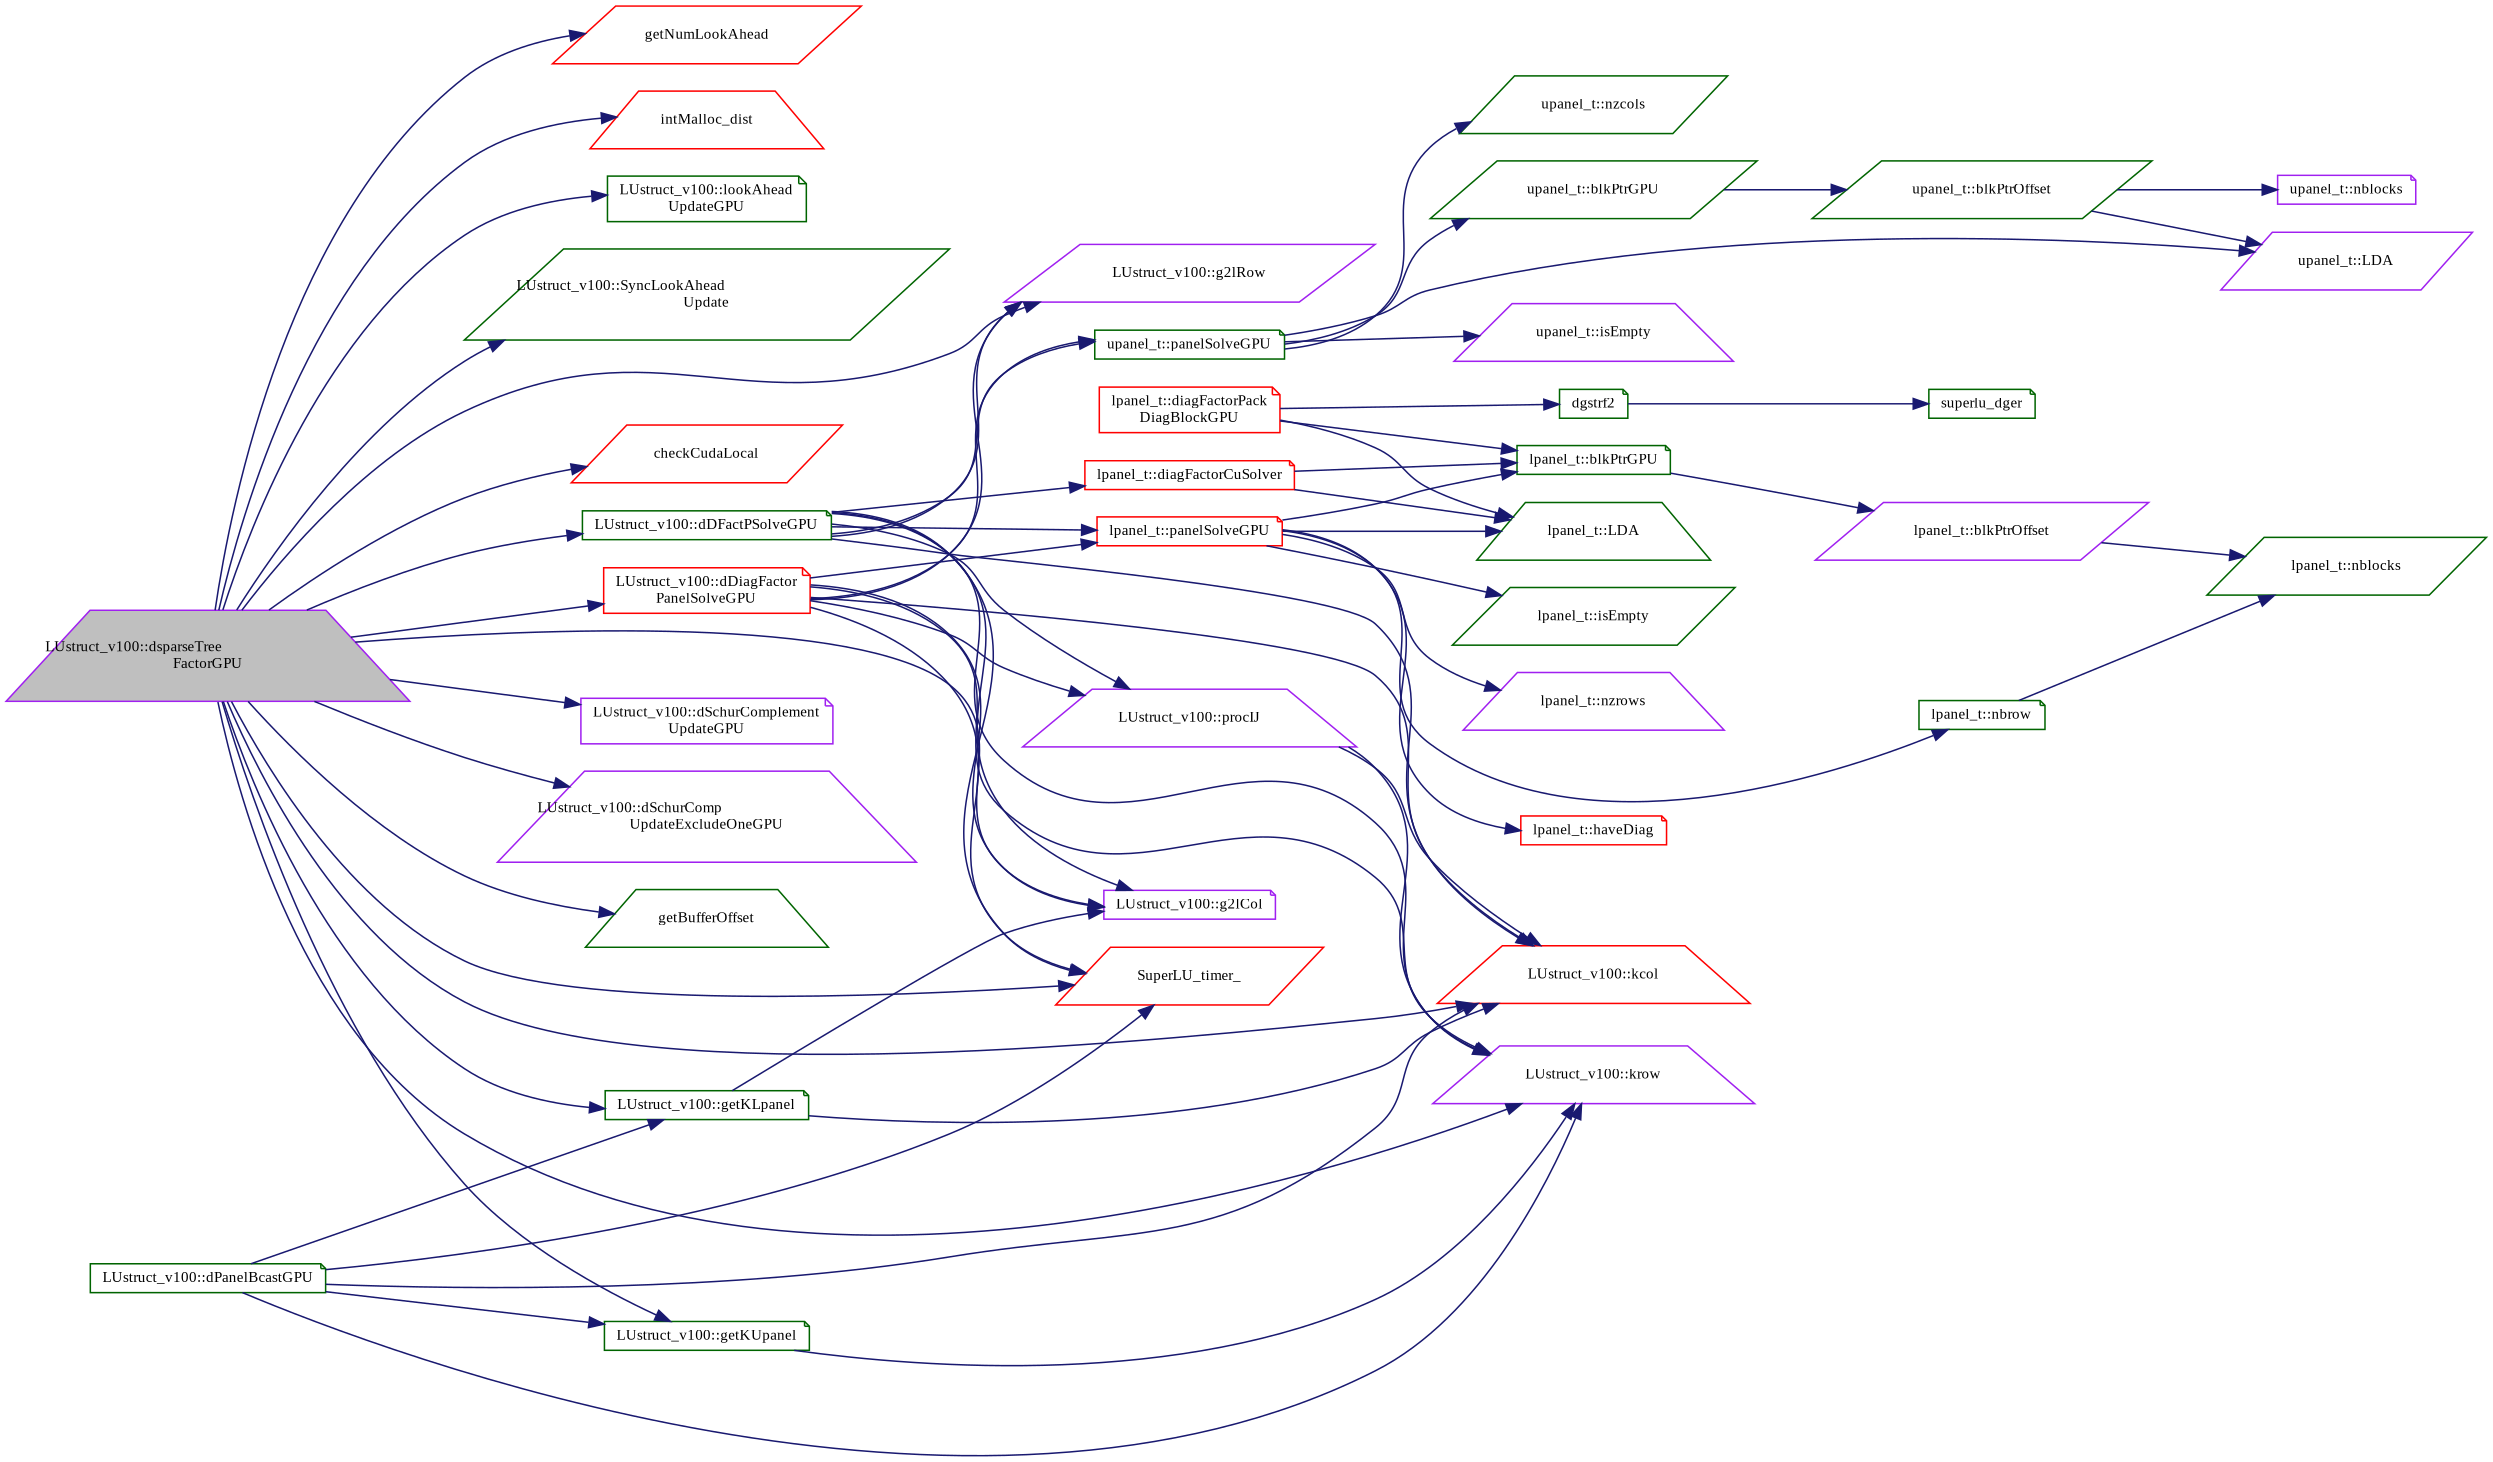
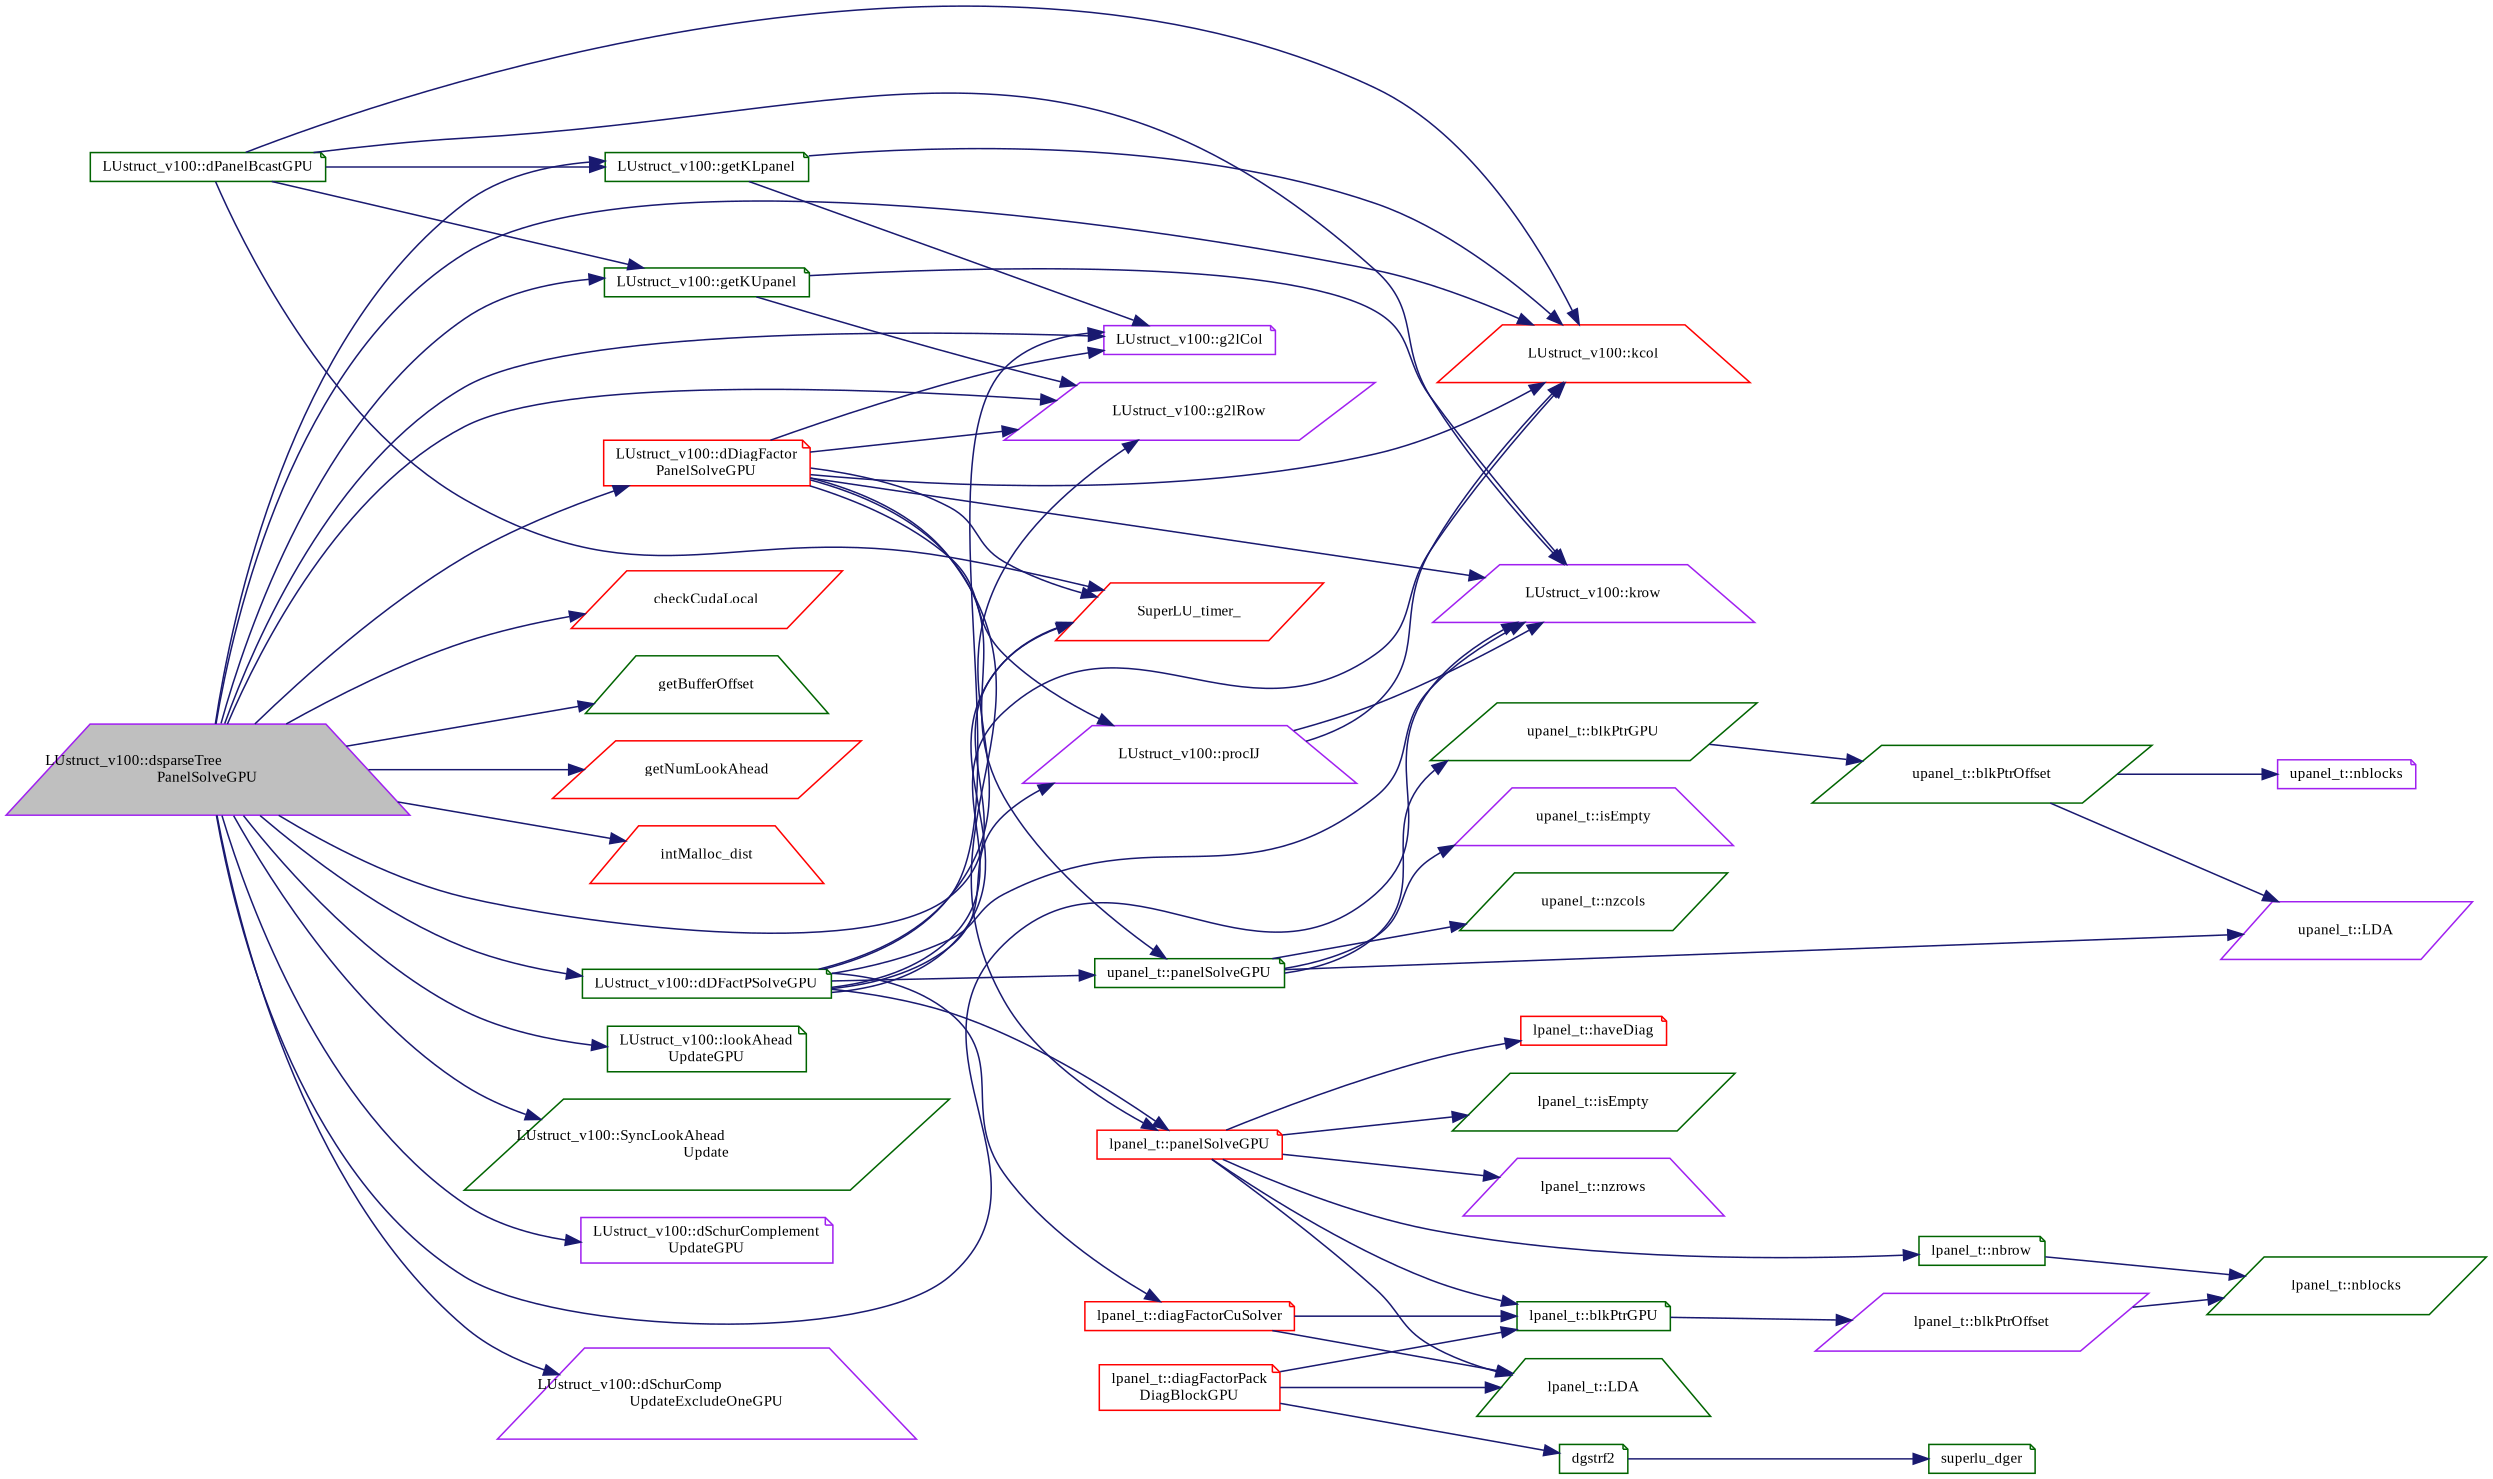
edge "LUstruct_v100::getKUpanel" -> "LUstruct_v100::g2lRow": added
node "LUstruct_v100::dsparseTree FactorGPU": label "LUstruct_v100::dsparseTree FactorGPU" -> "LUstruct_v100::dsparseTree PanelSolveGPU"
